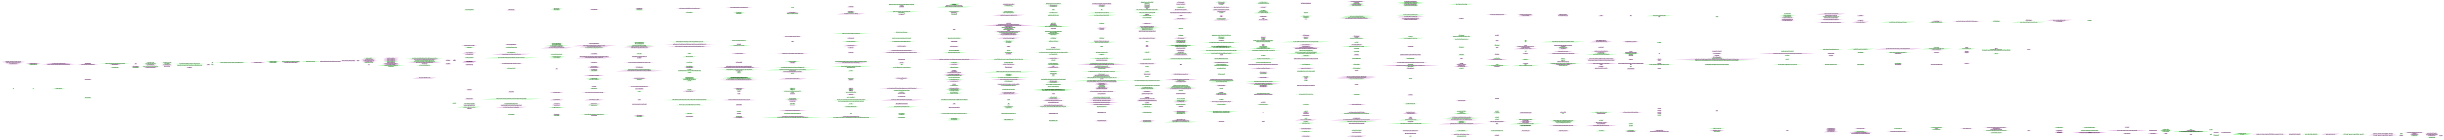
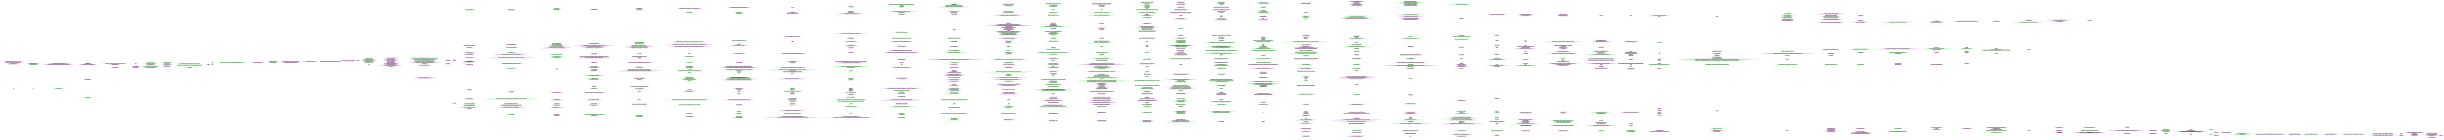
node "Conceptualization: Oh yeah it feels manly. Beautiful.": fillcolor palegreen -> plum
